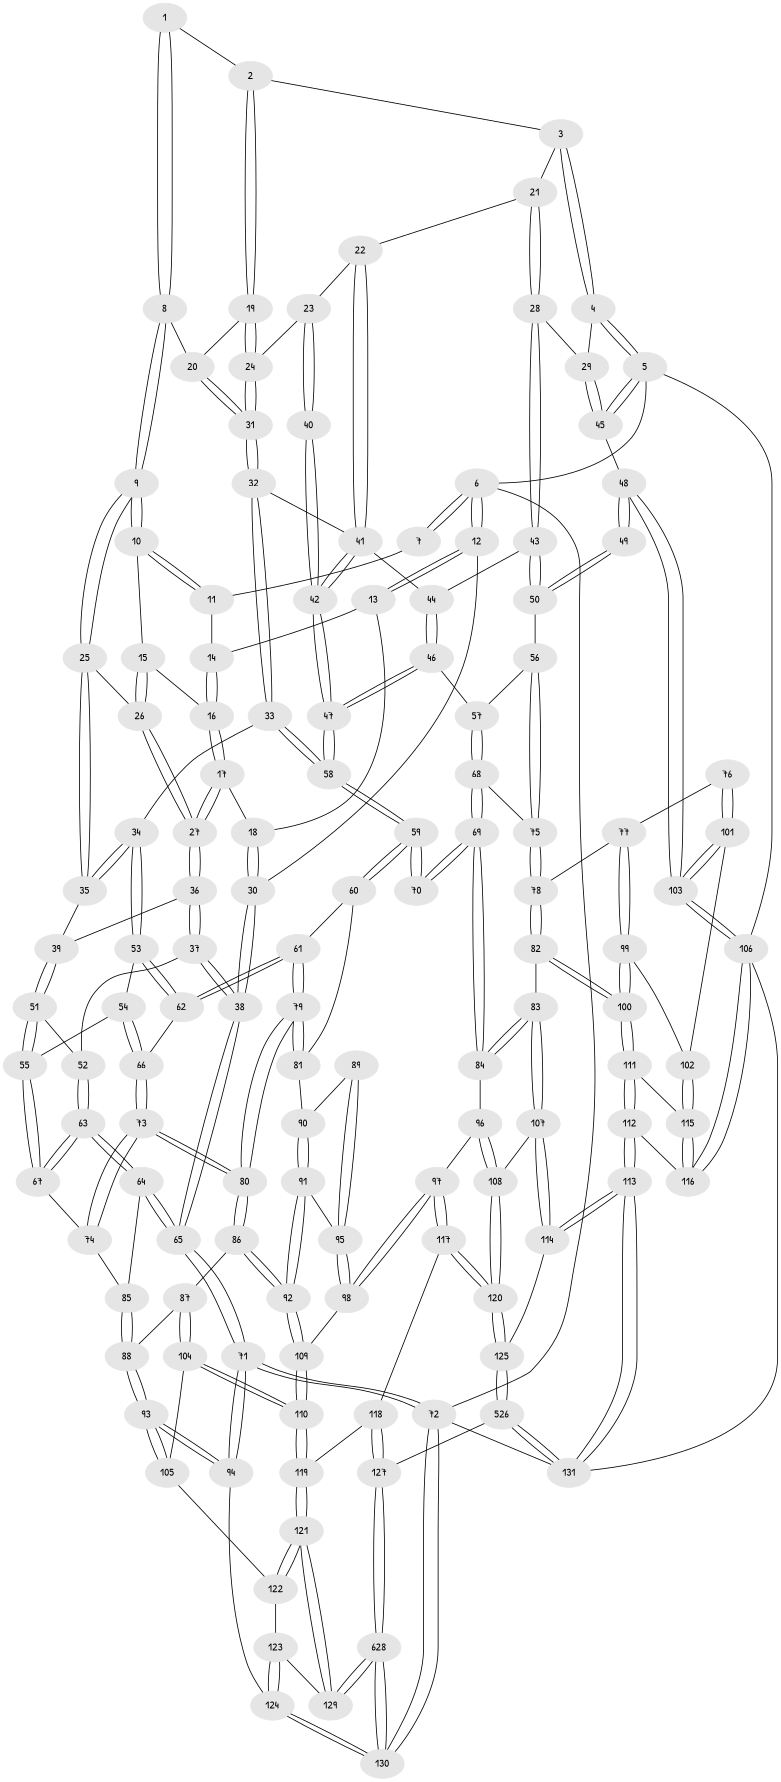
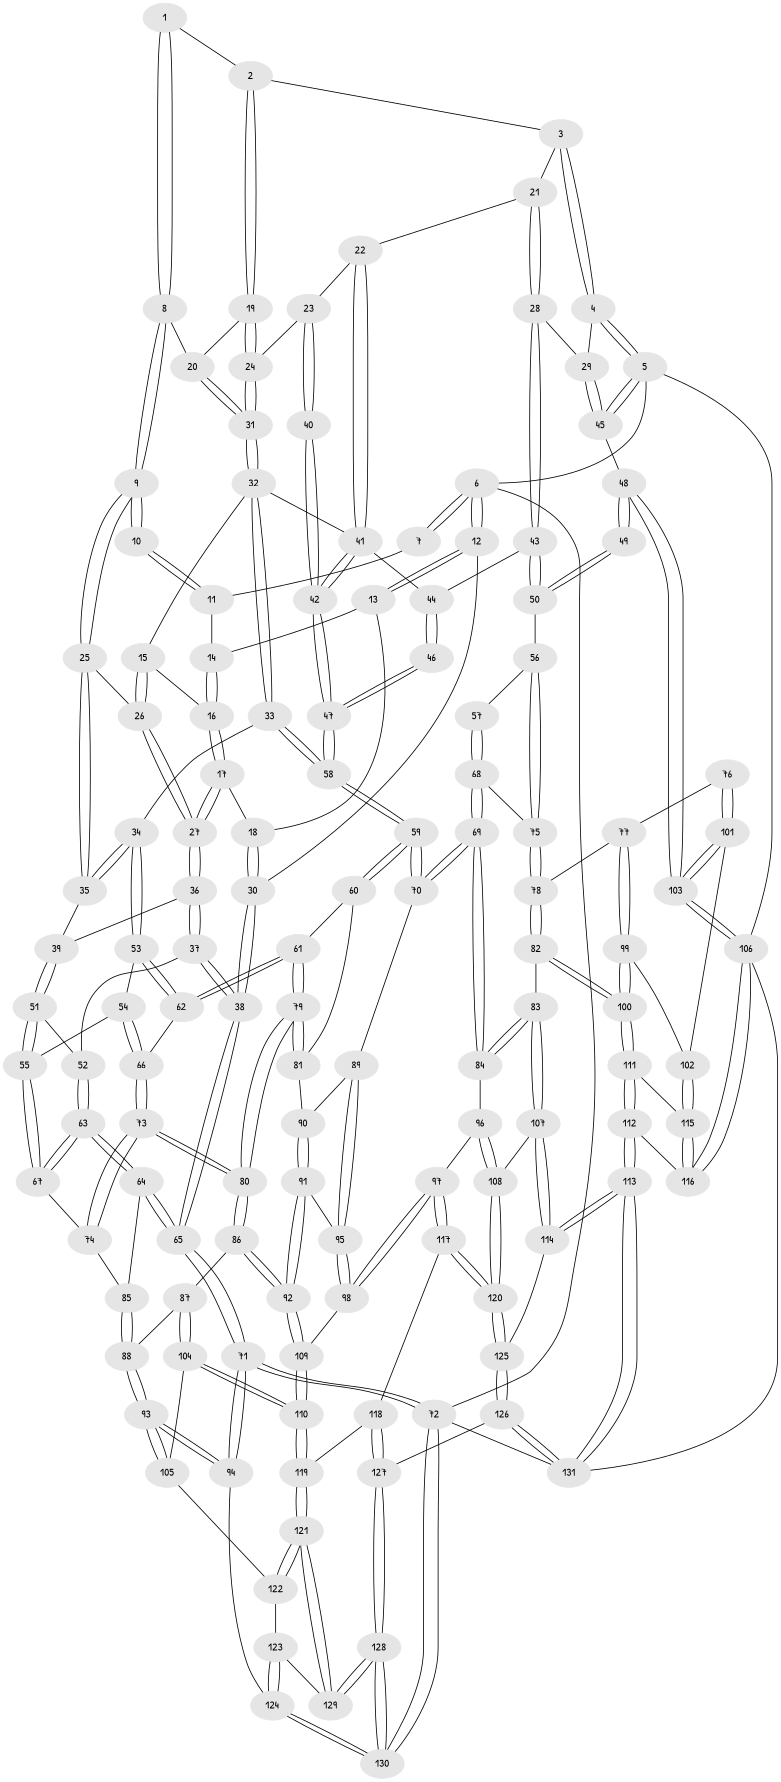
edge "10" -- "15": now "32" -- "15"
edge "46" -- "57": removed
edge "70" -- "89": added
node "526": label "526" -> "126"
node "628": label "628" -> "128"
